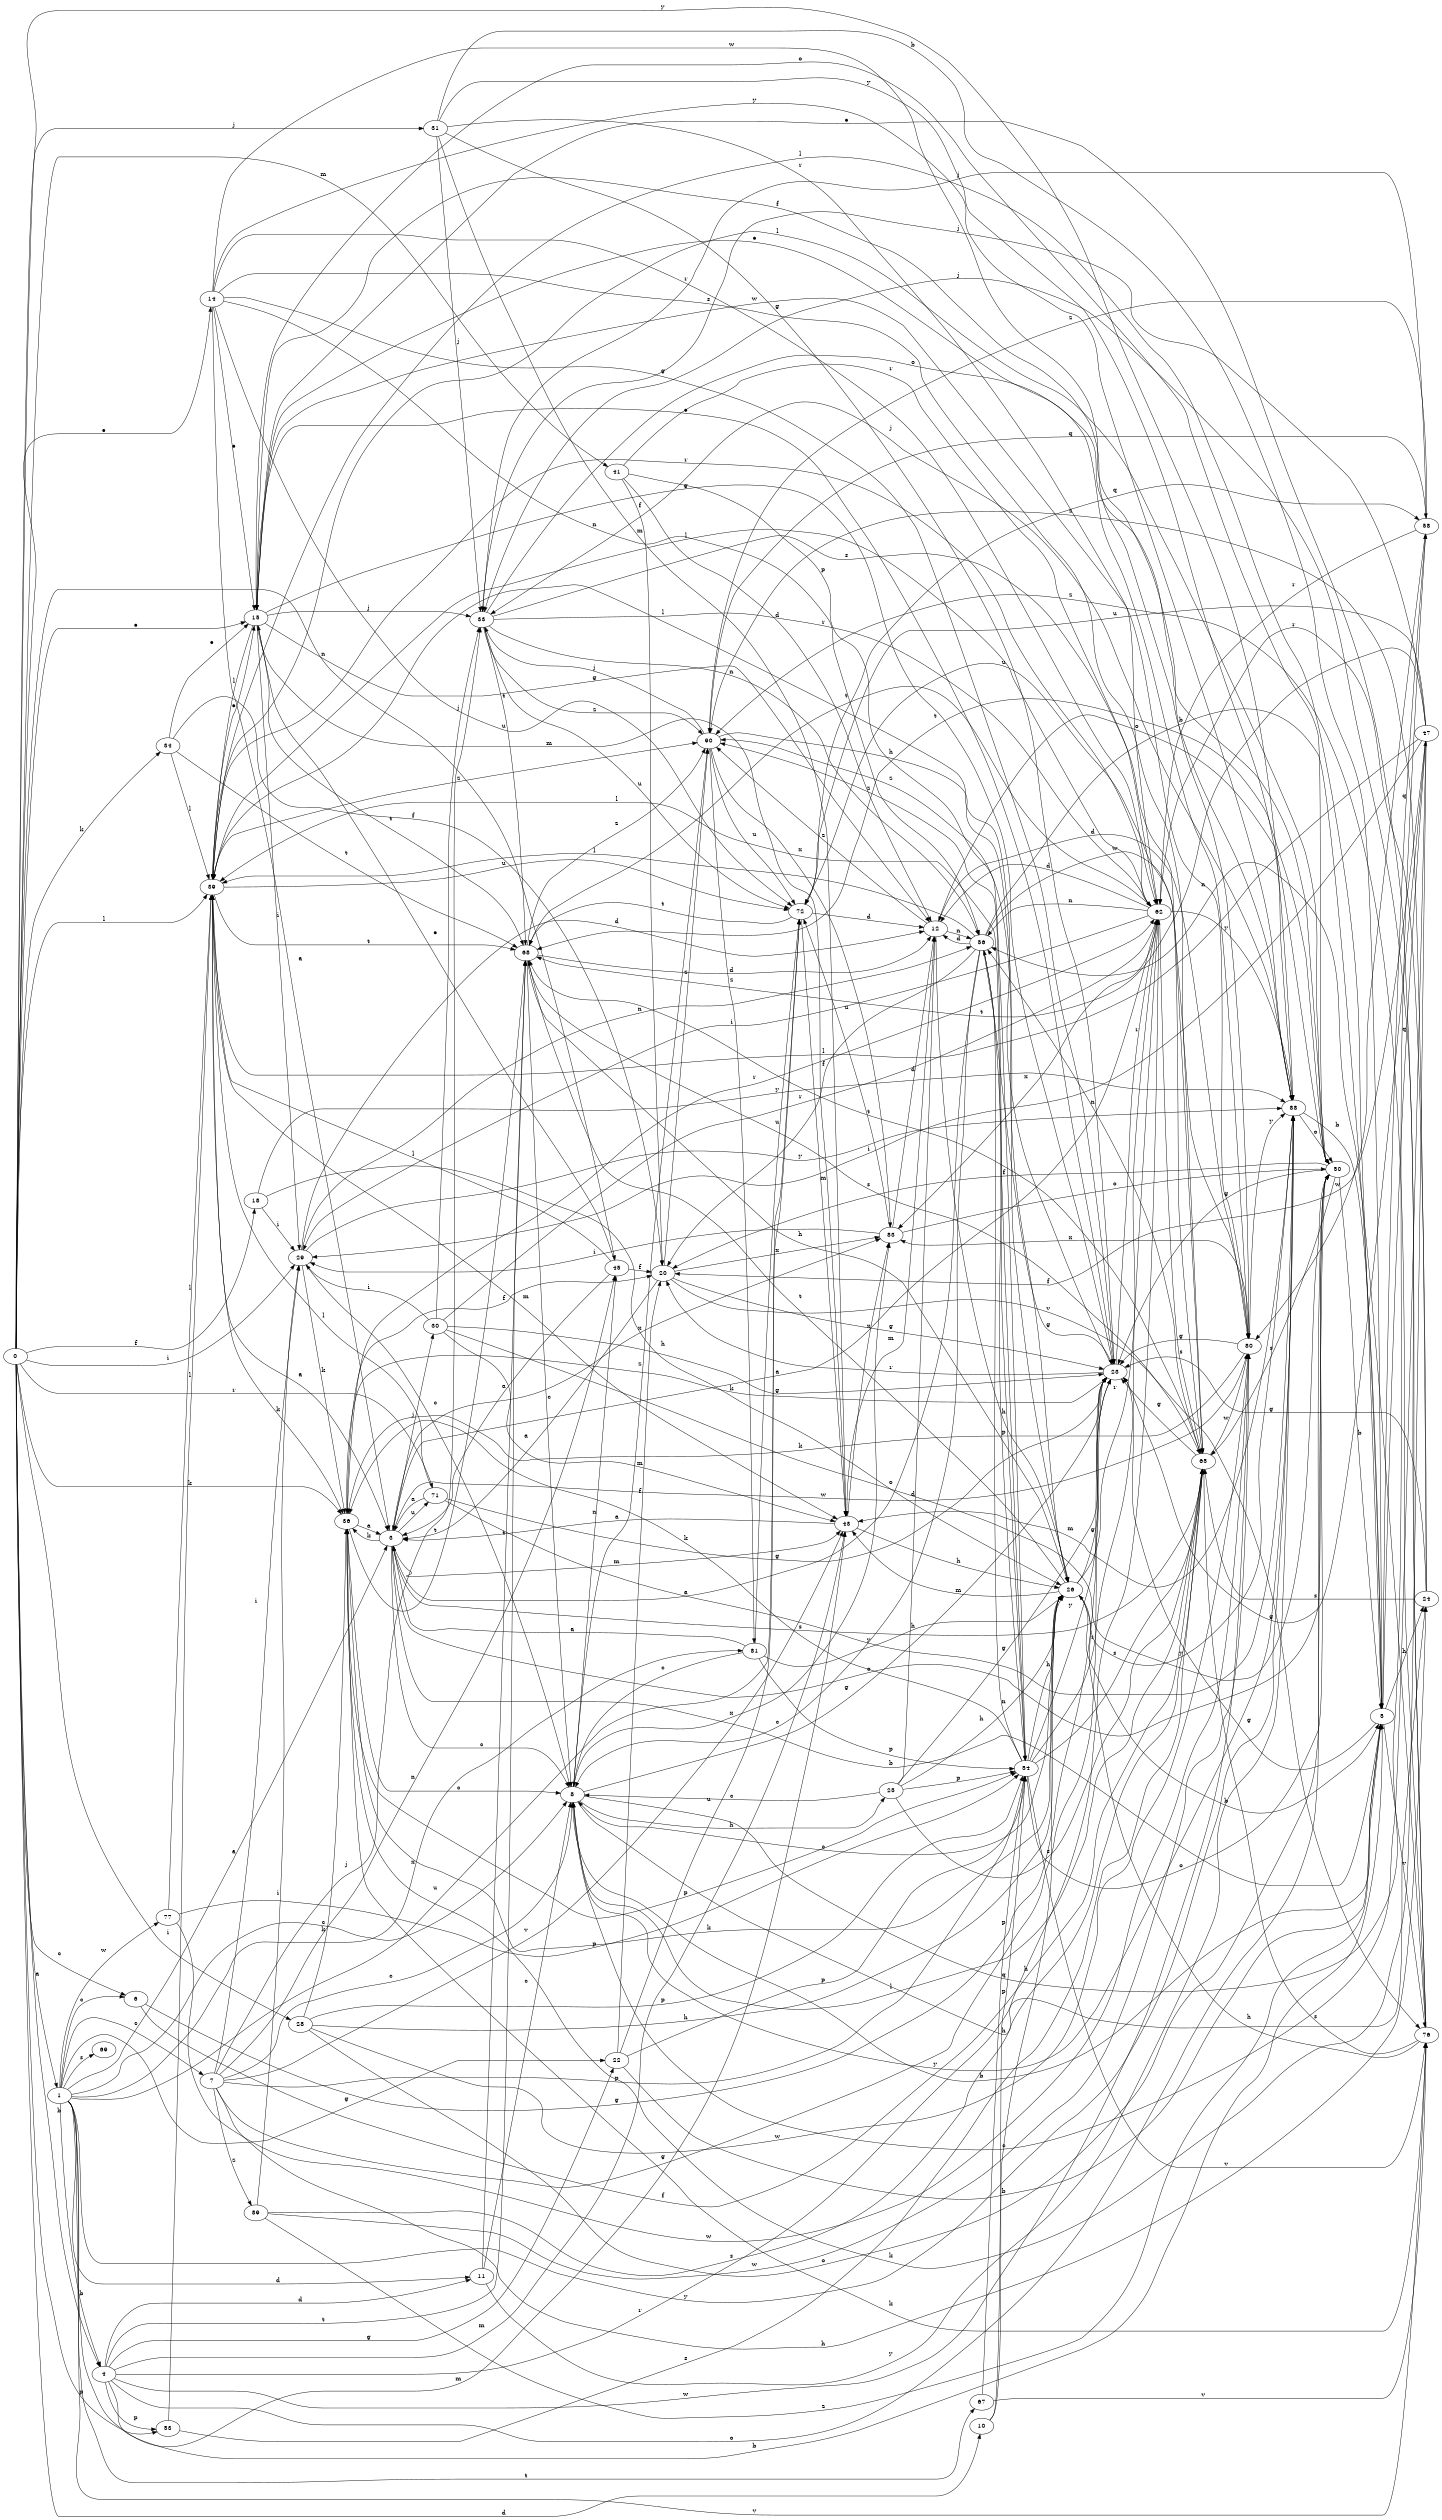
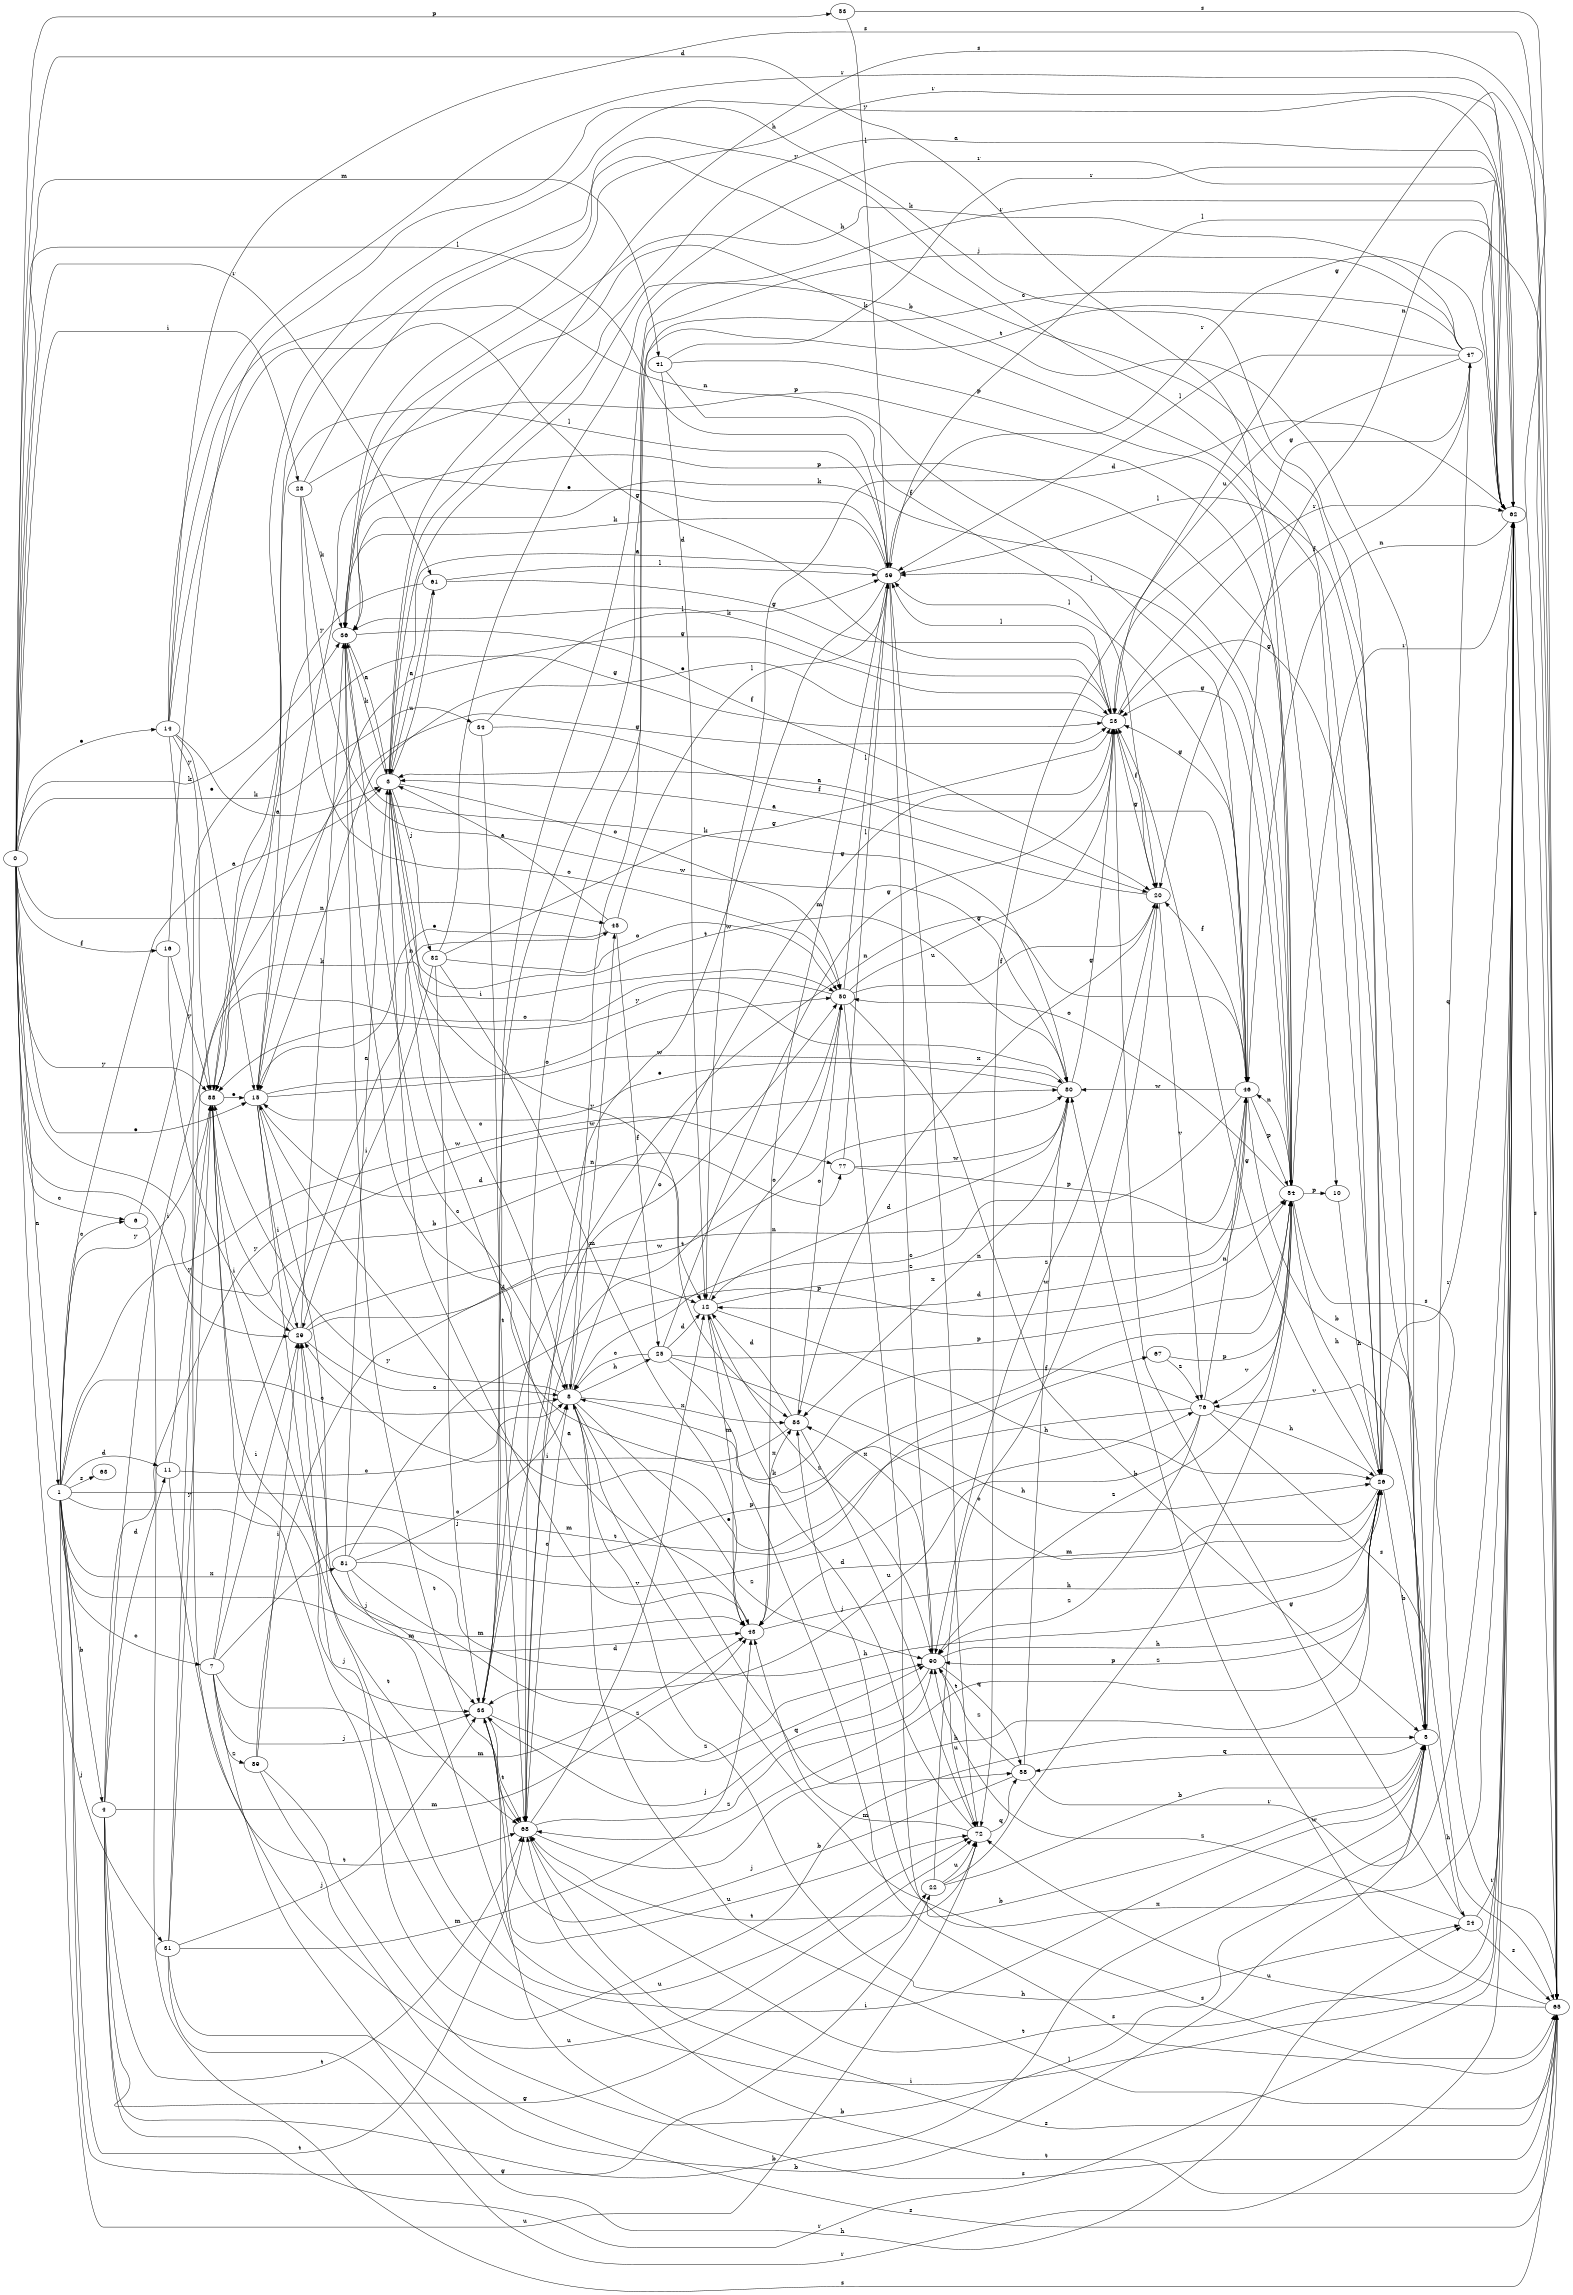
edge "88" -> "15": label "f" -> "e"
edge "14" -> "80": removed, label "w"
edge "34" -> "15": removed, label "e"
edge "15" -> "12": label "g" -> "d"
edge "15" -> "43": removed, label "m"
node "56": label "56" -> "46"
edge "47" -> "29": now "5" -> "29"
edge "88" -> "50": reversed
edge "90" -> "81": reversed
node "18": label "18" -> "16"
edge "45" -> "20": now "45" -> "25"
node "30": label "30" -> "32"
edge "3" -> "83": label "x" -> "y"
edge "23" -> "20": label "r" -> "f"
node "71": label "71" -> "61"
edge "54" -> "23": label "y" -> "g"
edge "7" -> "43": label "v" -> "m"
edge "7" -> "8": removed, label "c"
edge "0" -> "4": now "0" -> "77"
node "69": label "69" -> "63"
edge "7" -> "23": removed, label "g"
edge "10" -> "54": reversed
edge "1" -> "68": added, label "t"
edge "6" -> "65": label "f" -> "s"
edge "67" -> "76": label "v" -> "z"
edge "89" -> "5": label "z" -> "b"
edge "4" -> "53": removed, label "p"
edge "4" -> "50": label "o" -> "i"
